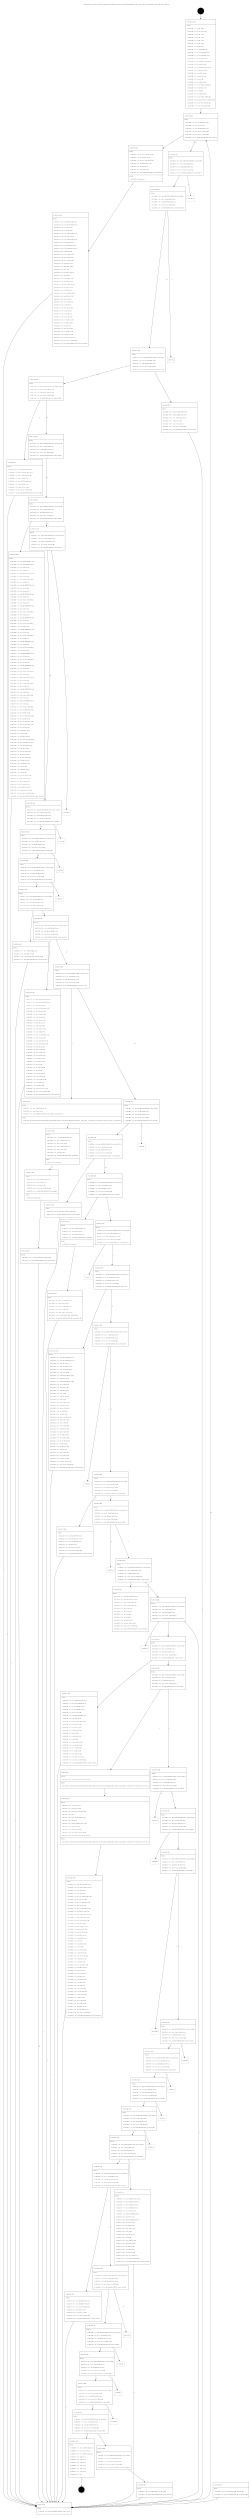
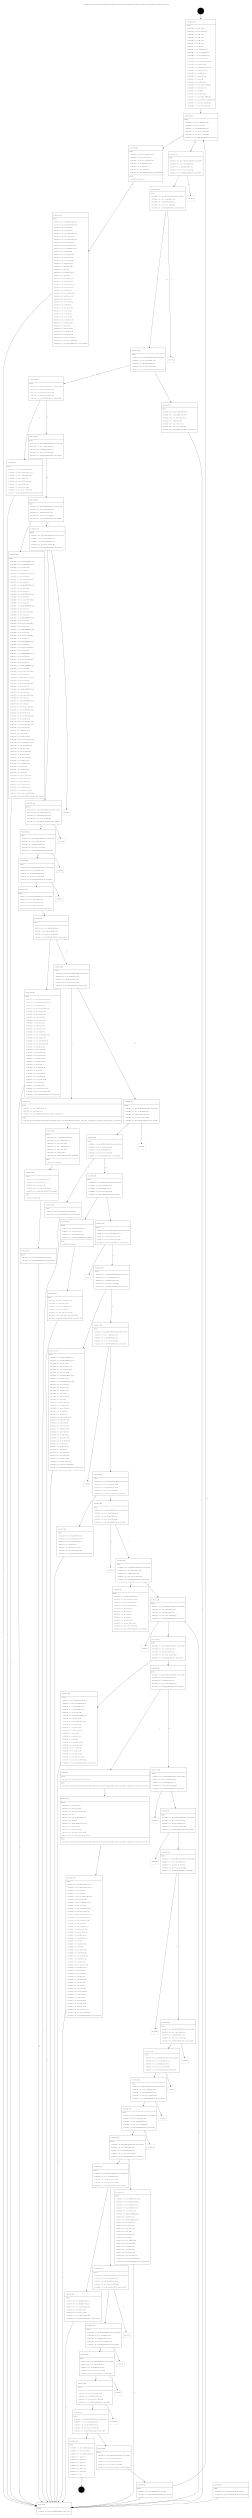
node "0x40259a [28]": removed
edge "0x402746 [5]" -> "0x401694 [32]": now "0x402008 [15]" -> "0x401694 [32]"
